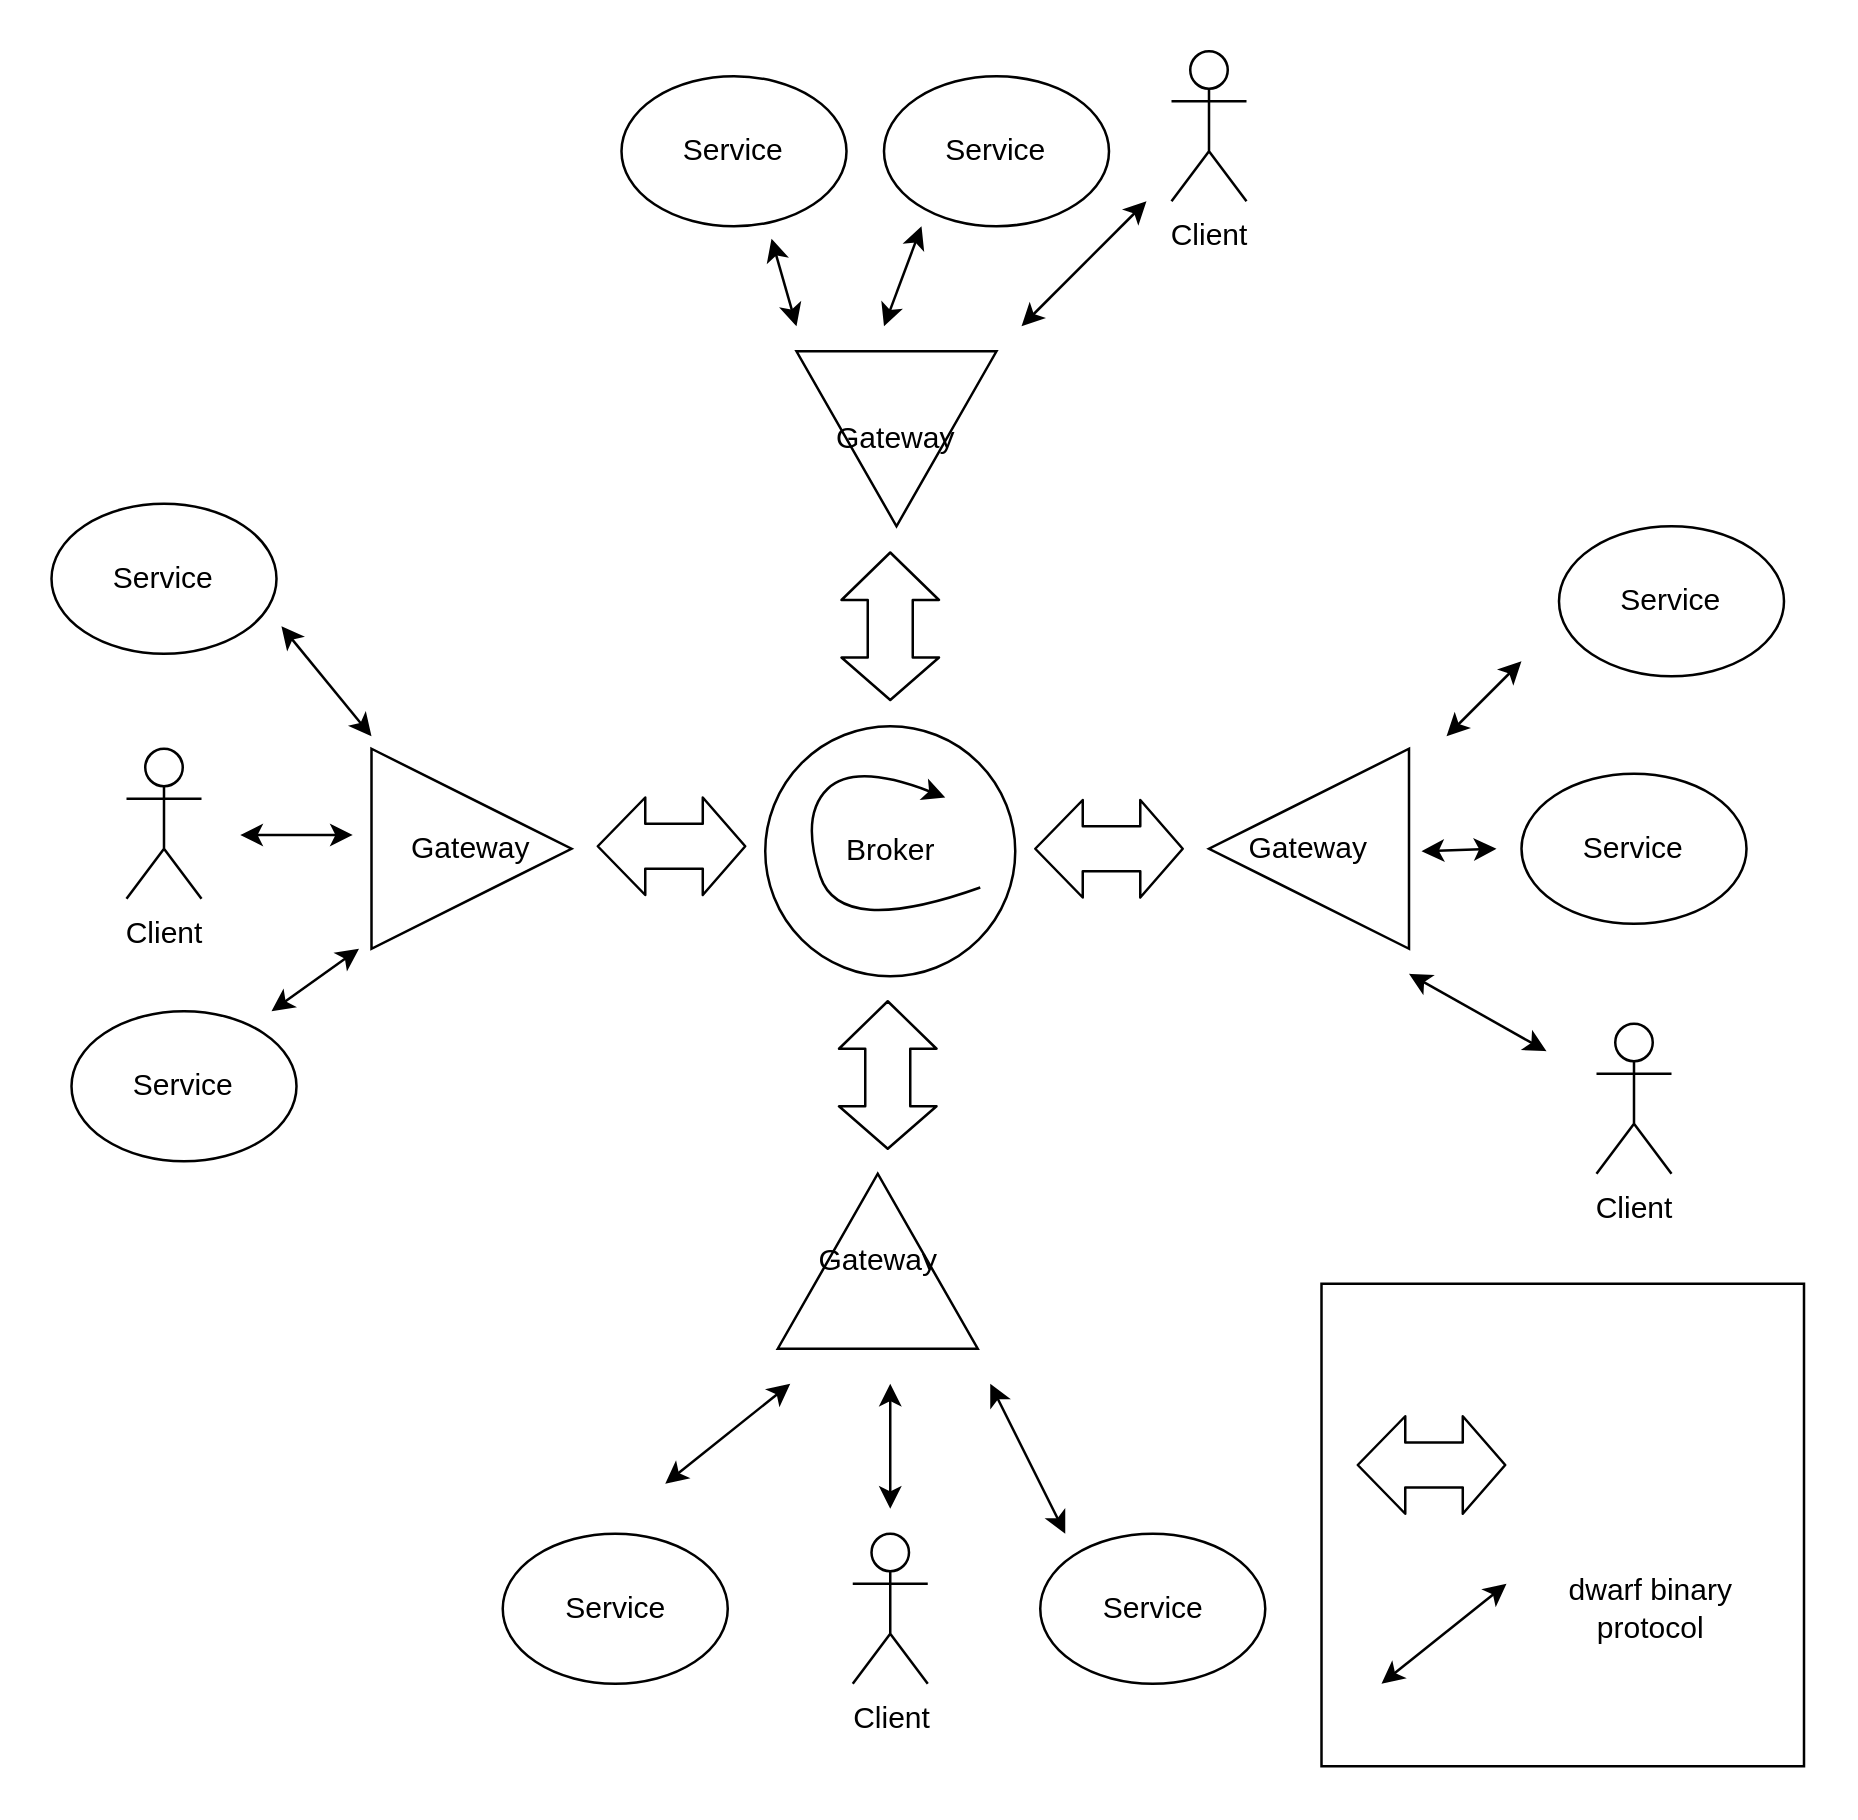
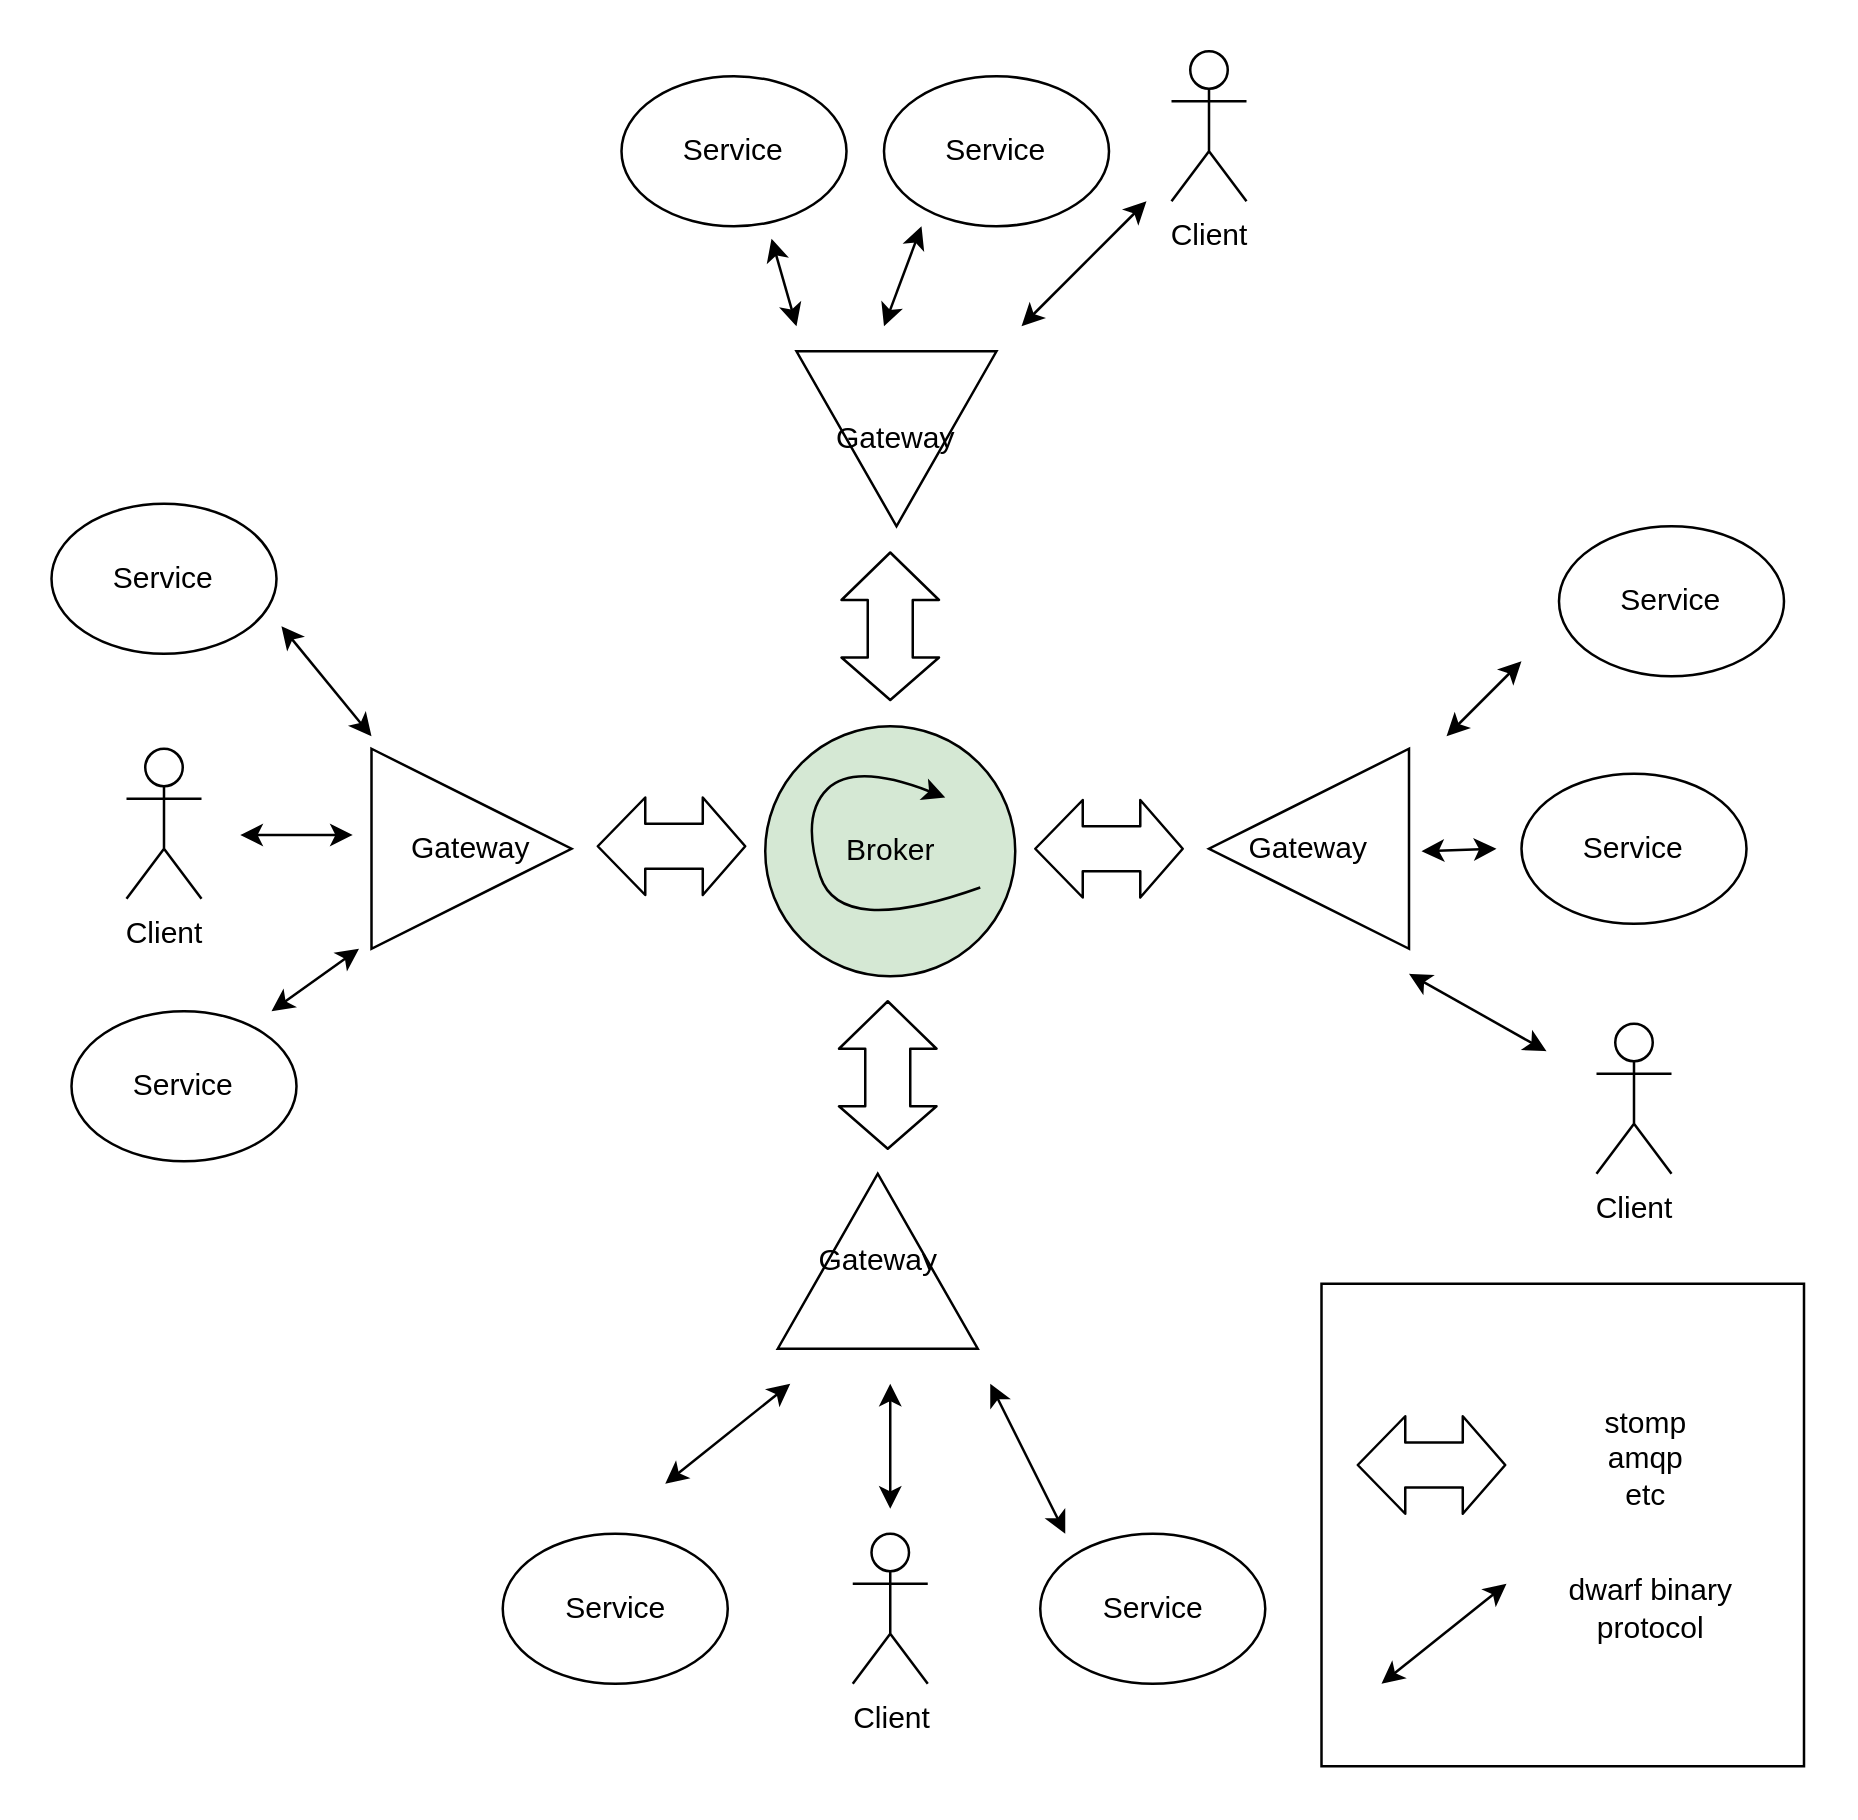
node "Broker": fillcolor #ffffff -> #d5e8d4
node "stomp amqp etc": added
